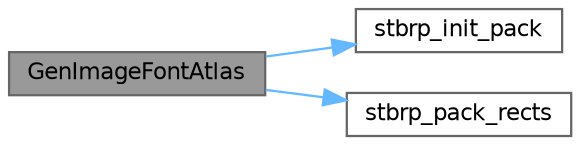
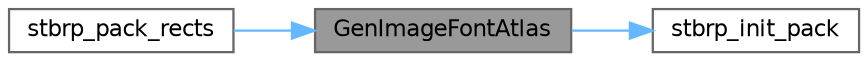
edge "GenImageFontAtlas" -> "stbrp_pack_rects": reversed
